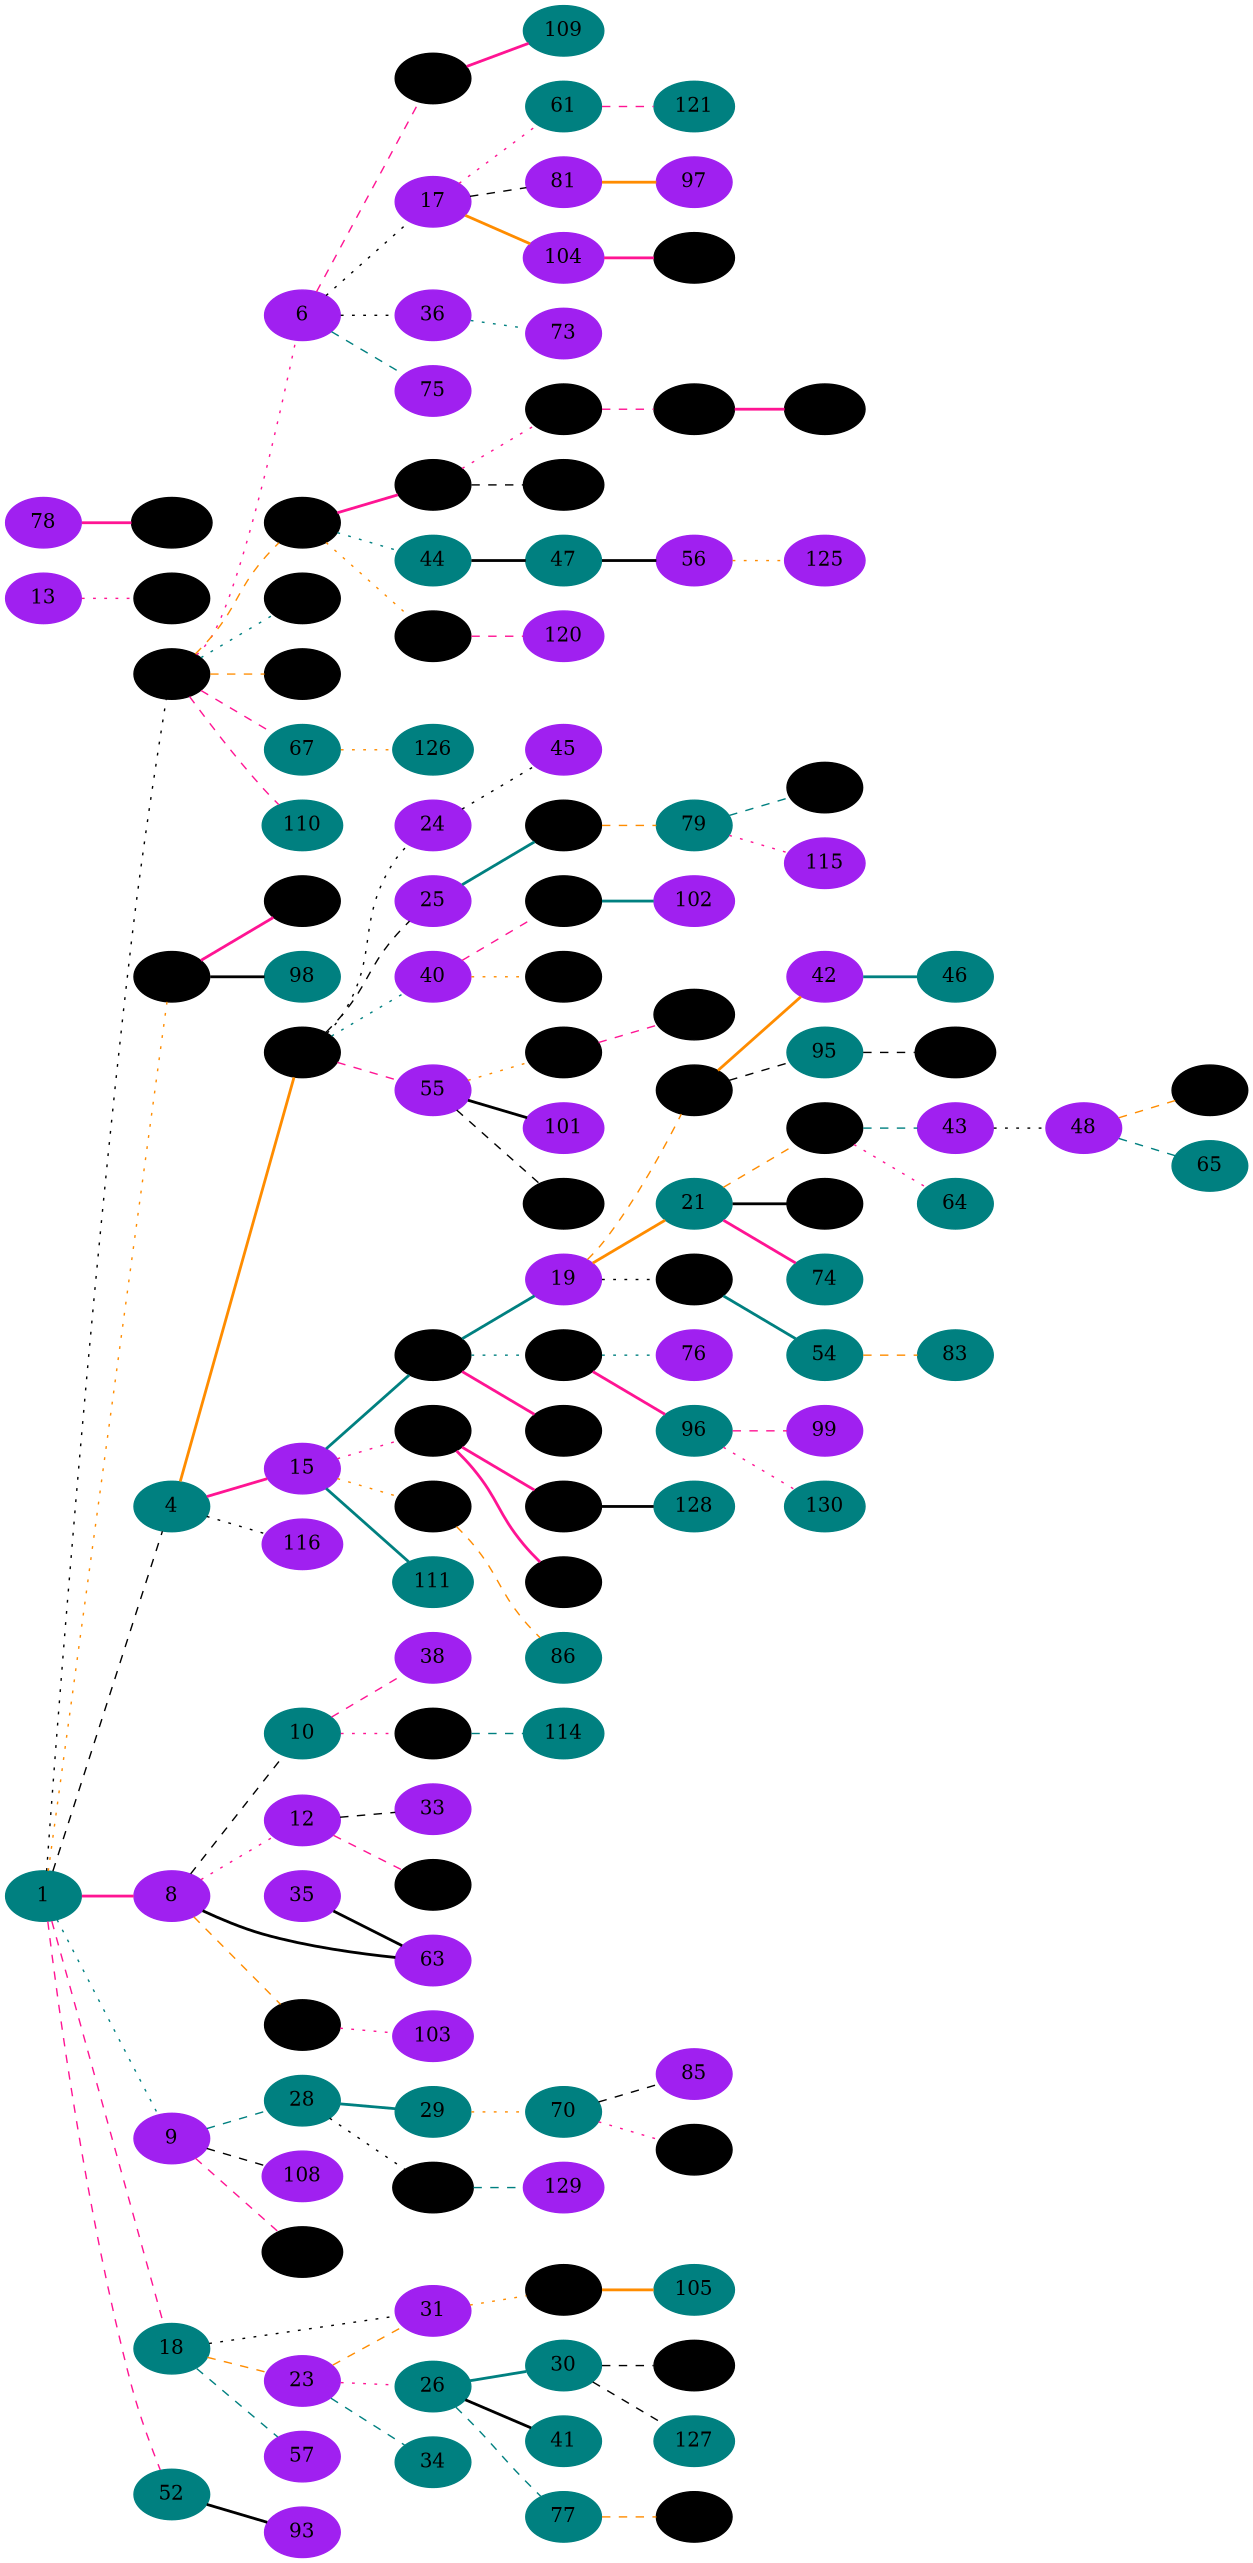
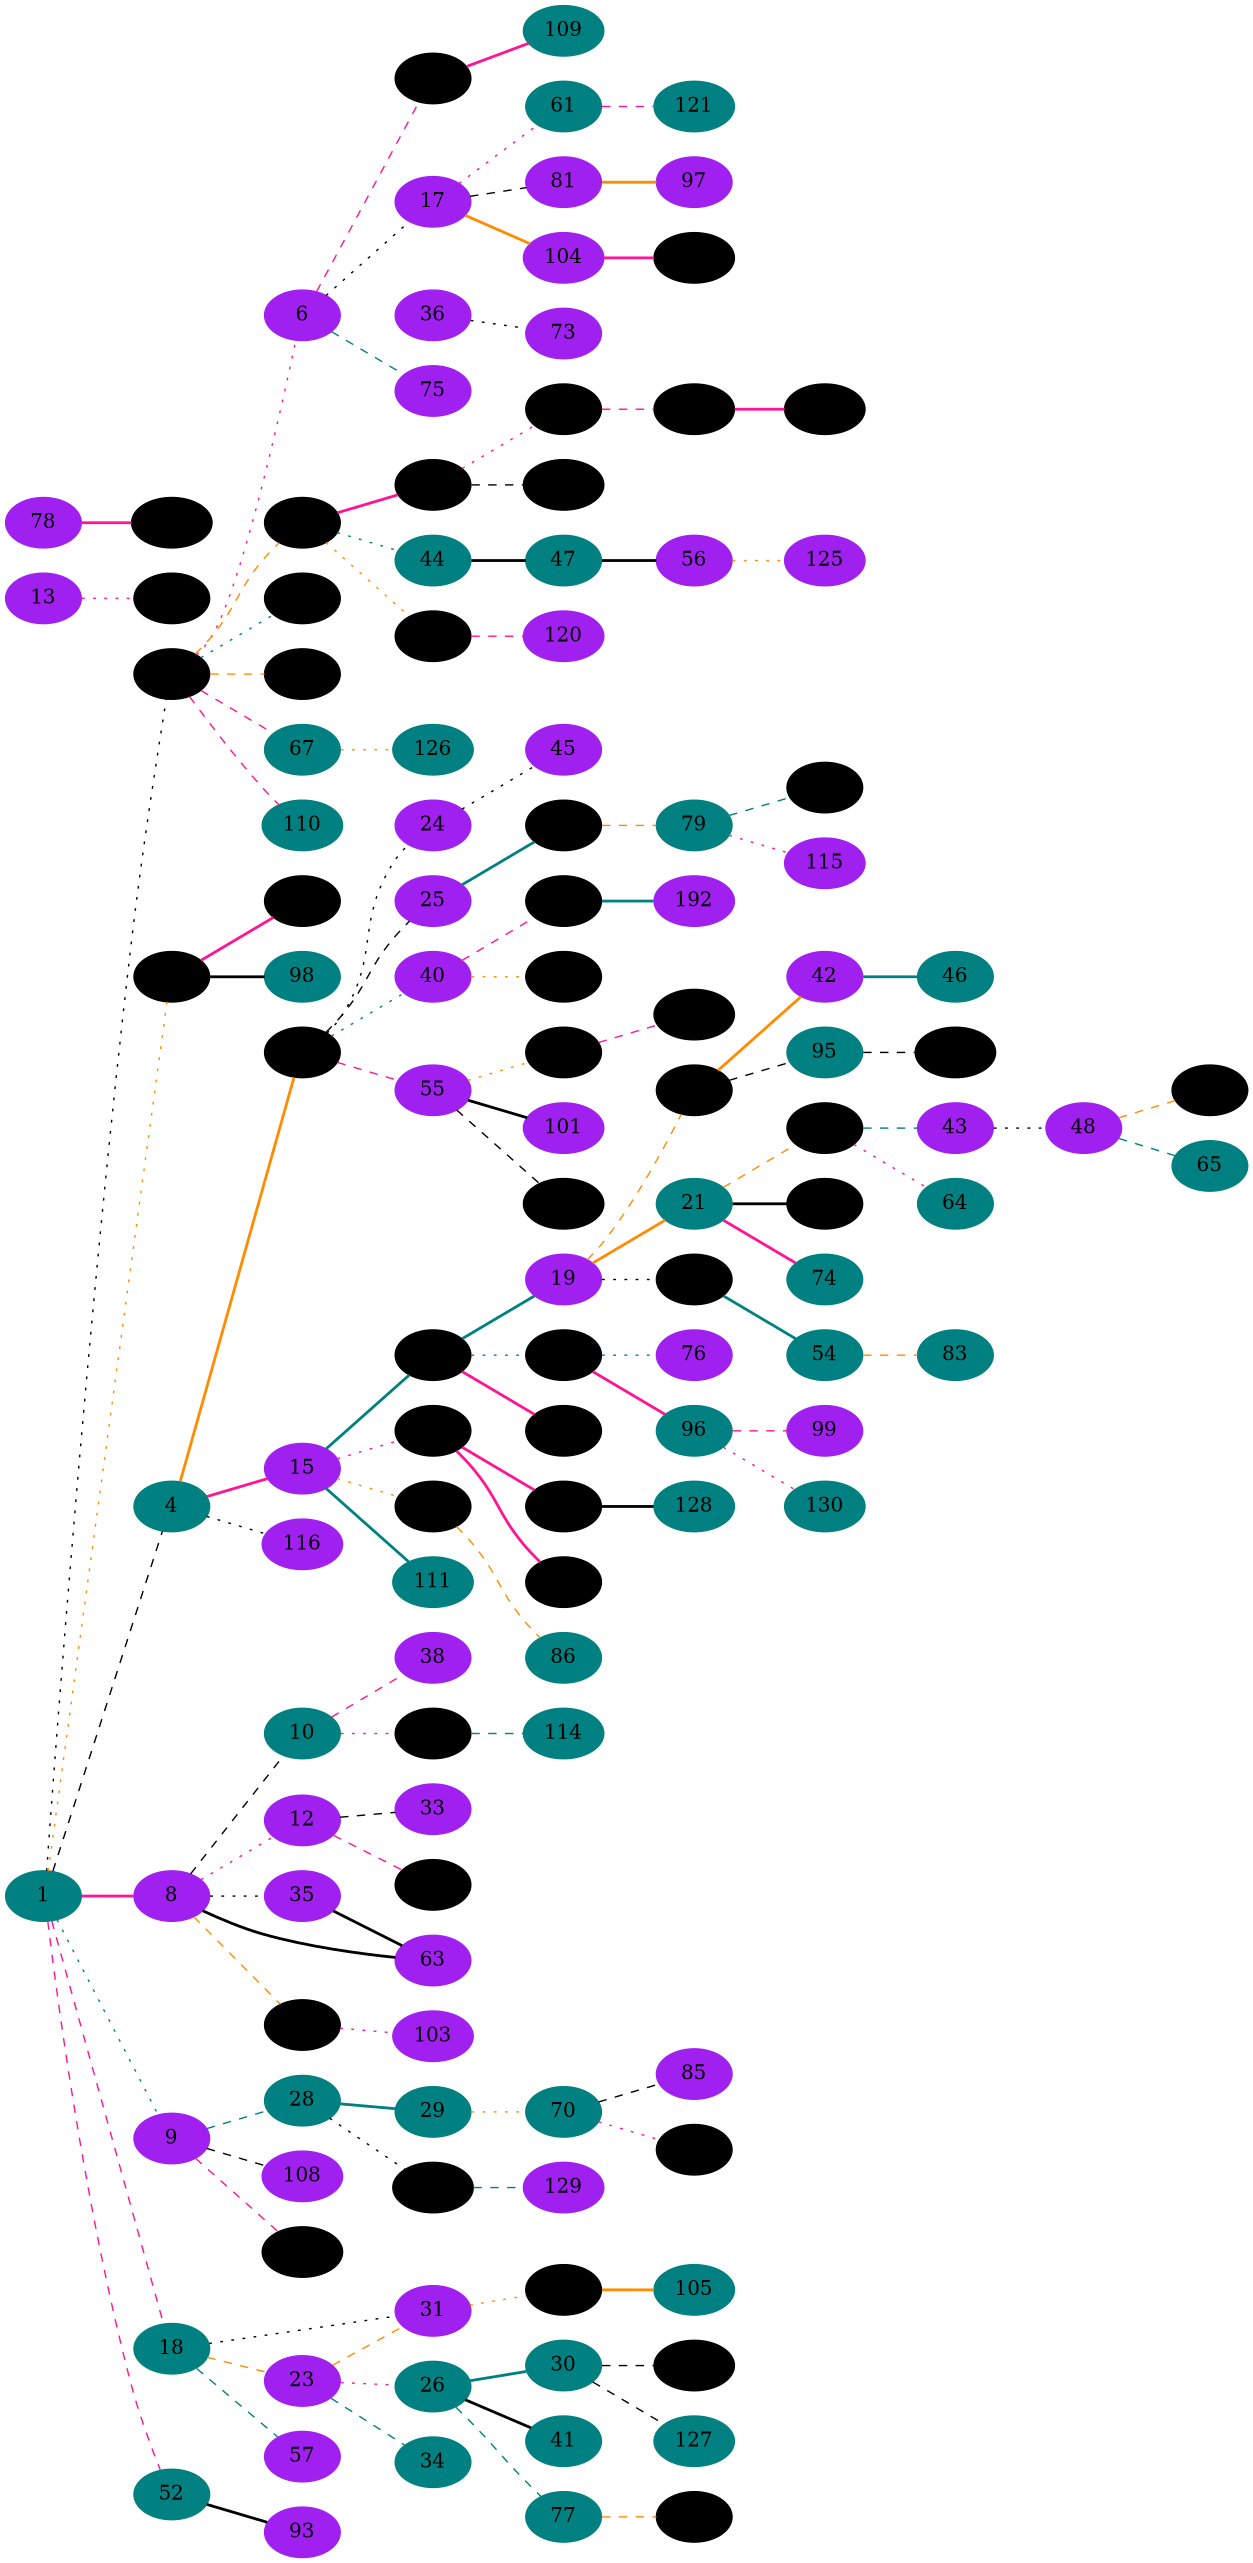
edge "6" -- "36": removed
edge "36" -- "73": color teal -> black
node "102": label "102" -> "192"
edge "8" -- "35": added
